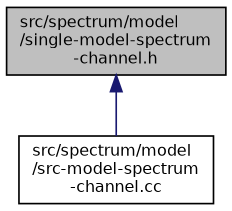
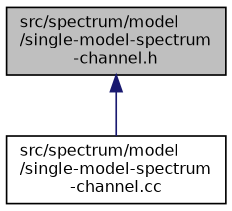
node "src/spectrum/model /src-model-spectrum -channel.cc": label "src/spectrum/model /src-model-spectrum -channel.cc" -> "src/spectrum/model /single-model-spectrum -channel.cc"
